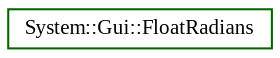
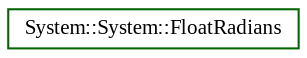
node "System::Gui::FloatRadians": label "System::Gui::FloatRadians" -> "System::System::FloatRadians"
